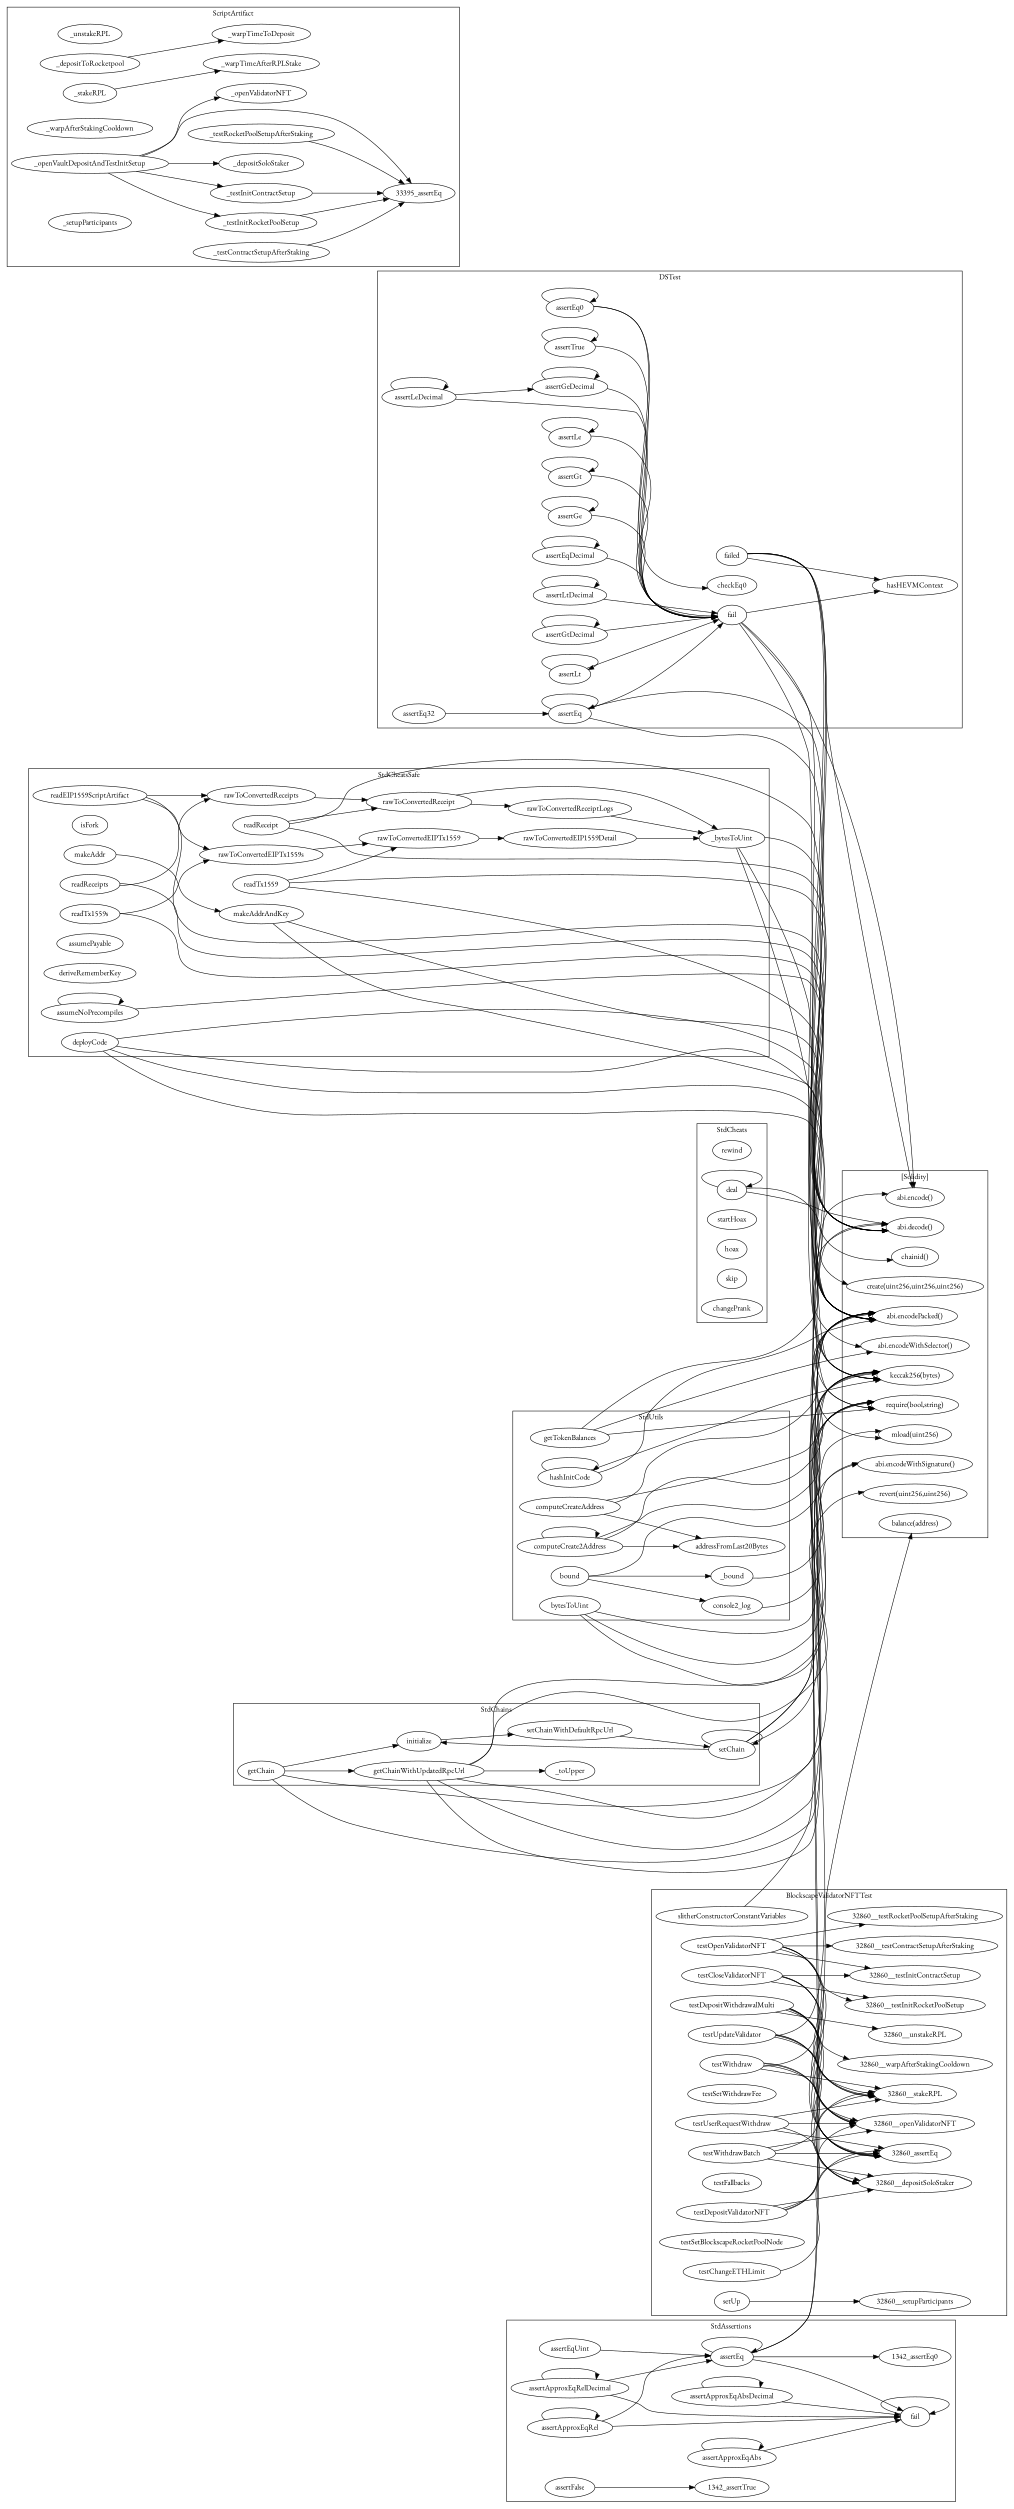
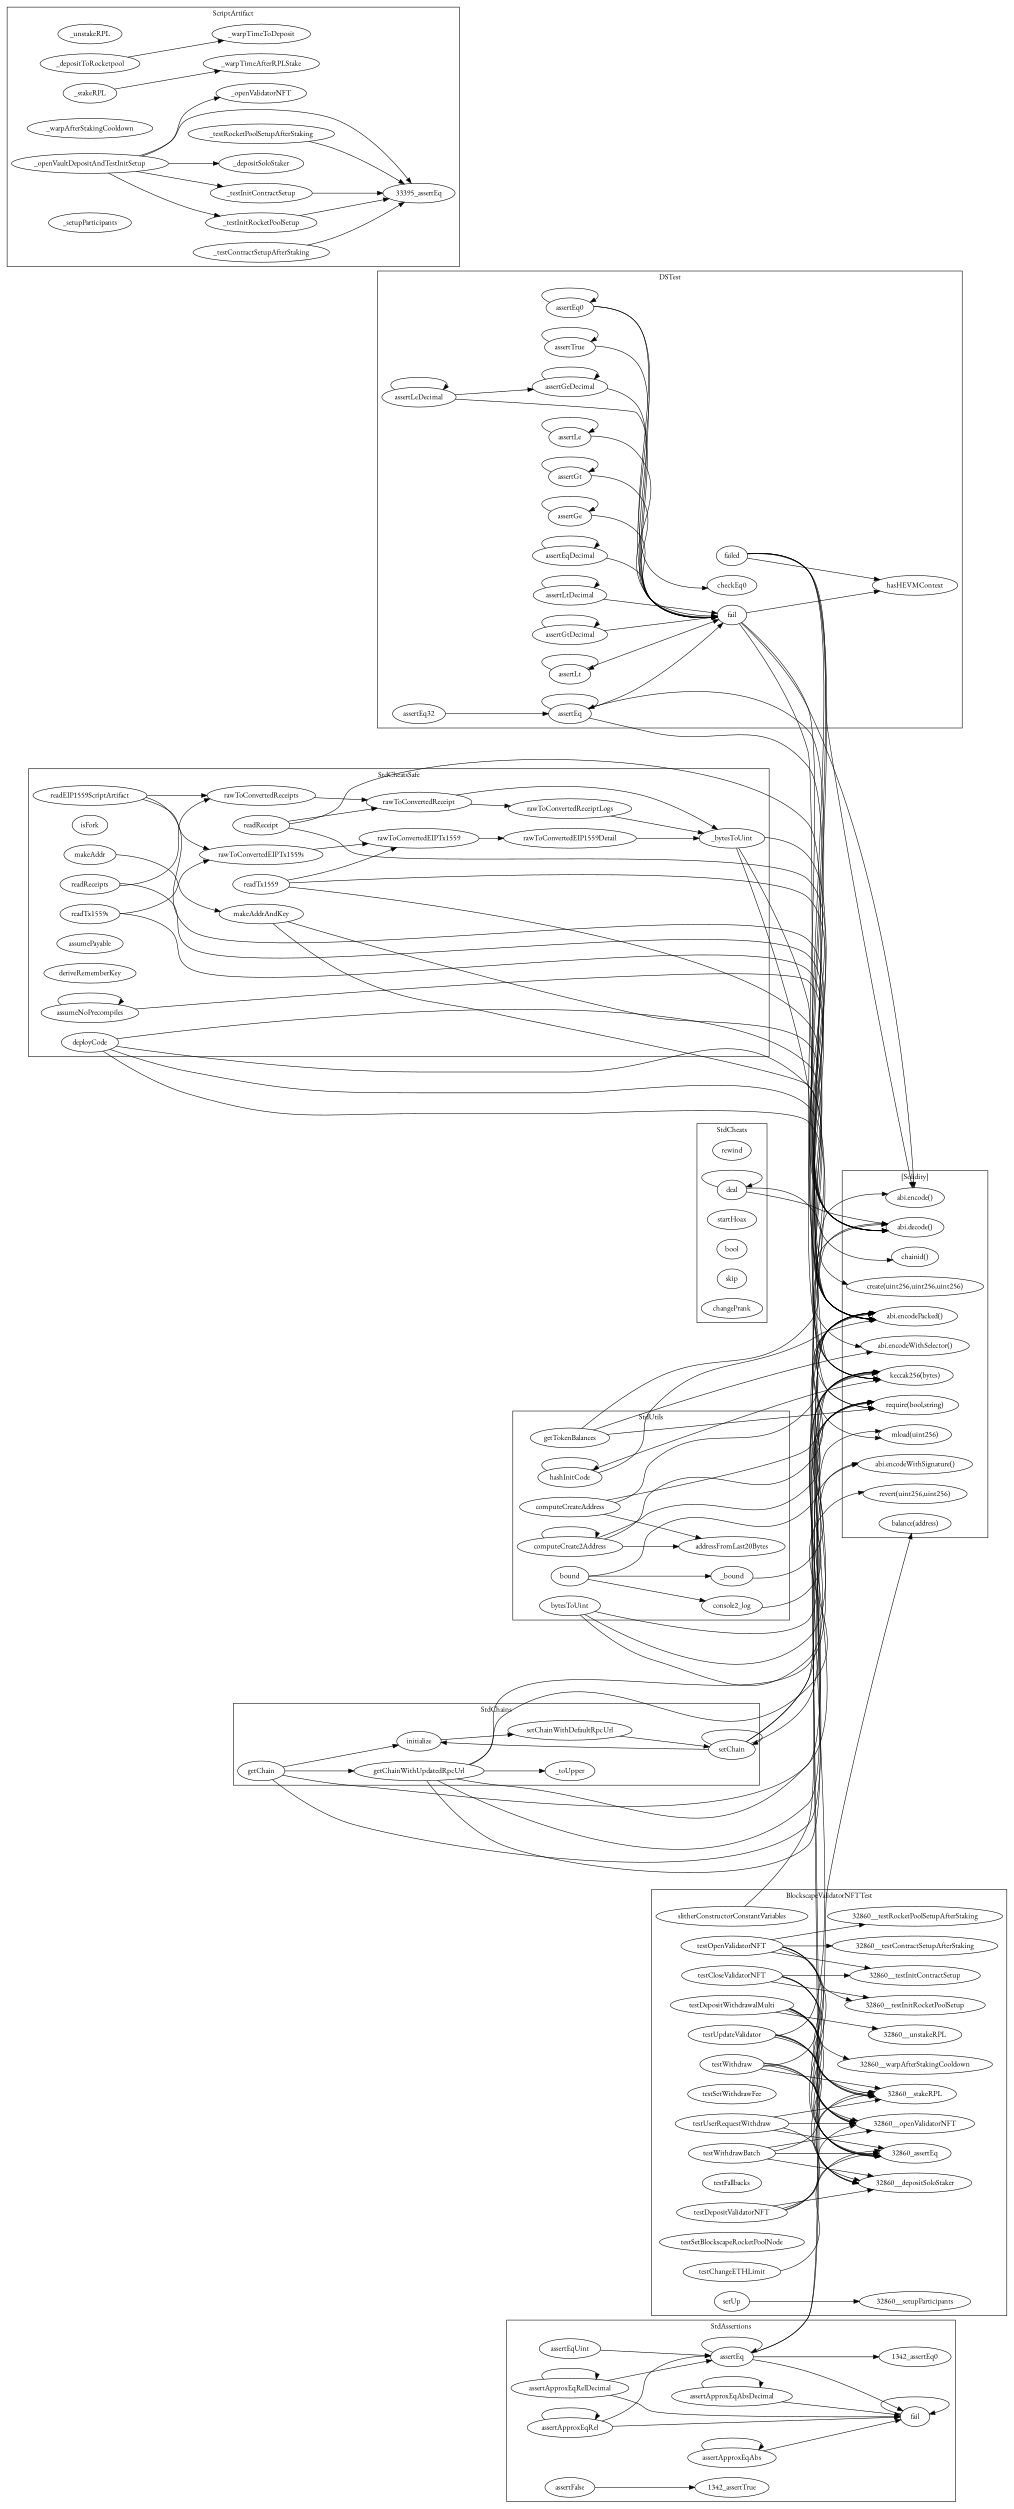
node "hoax": label "hoax" -> "bool"
